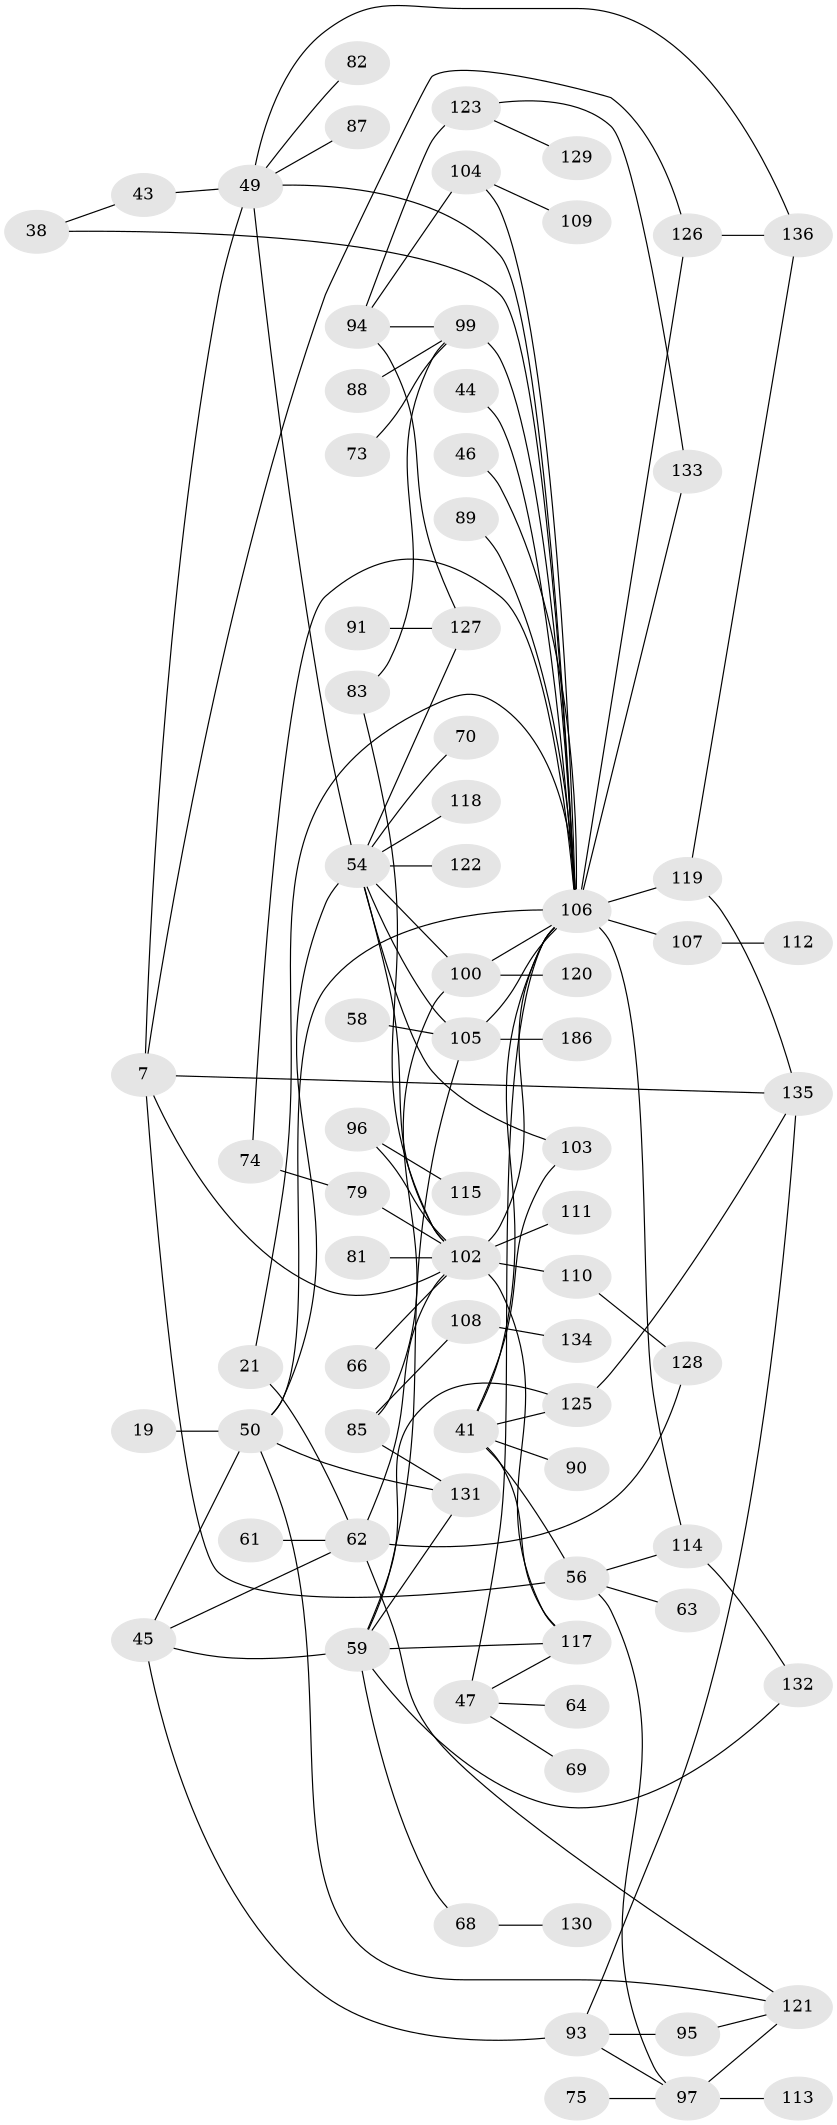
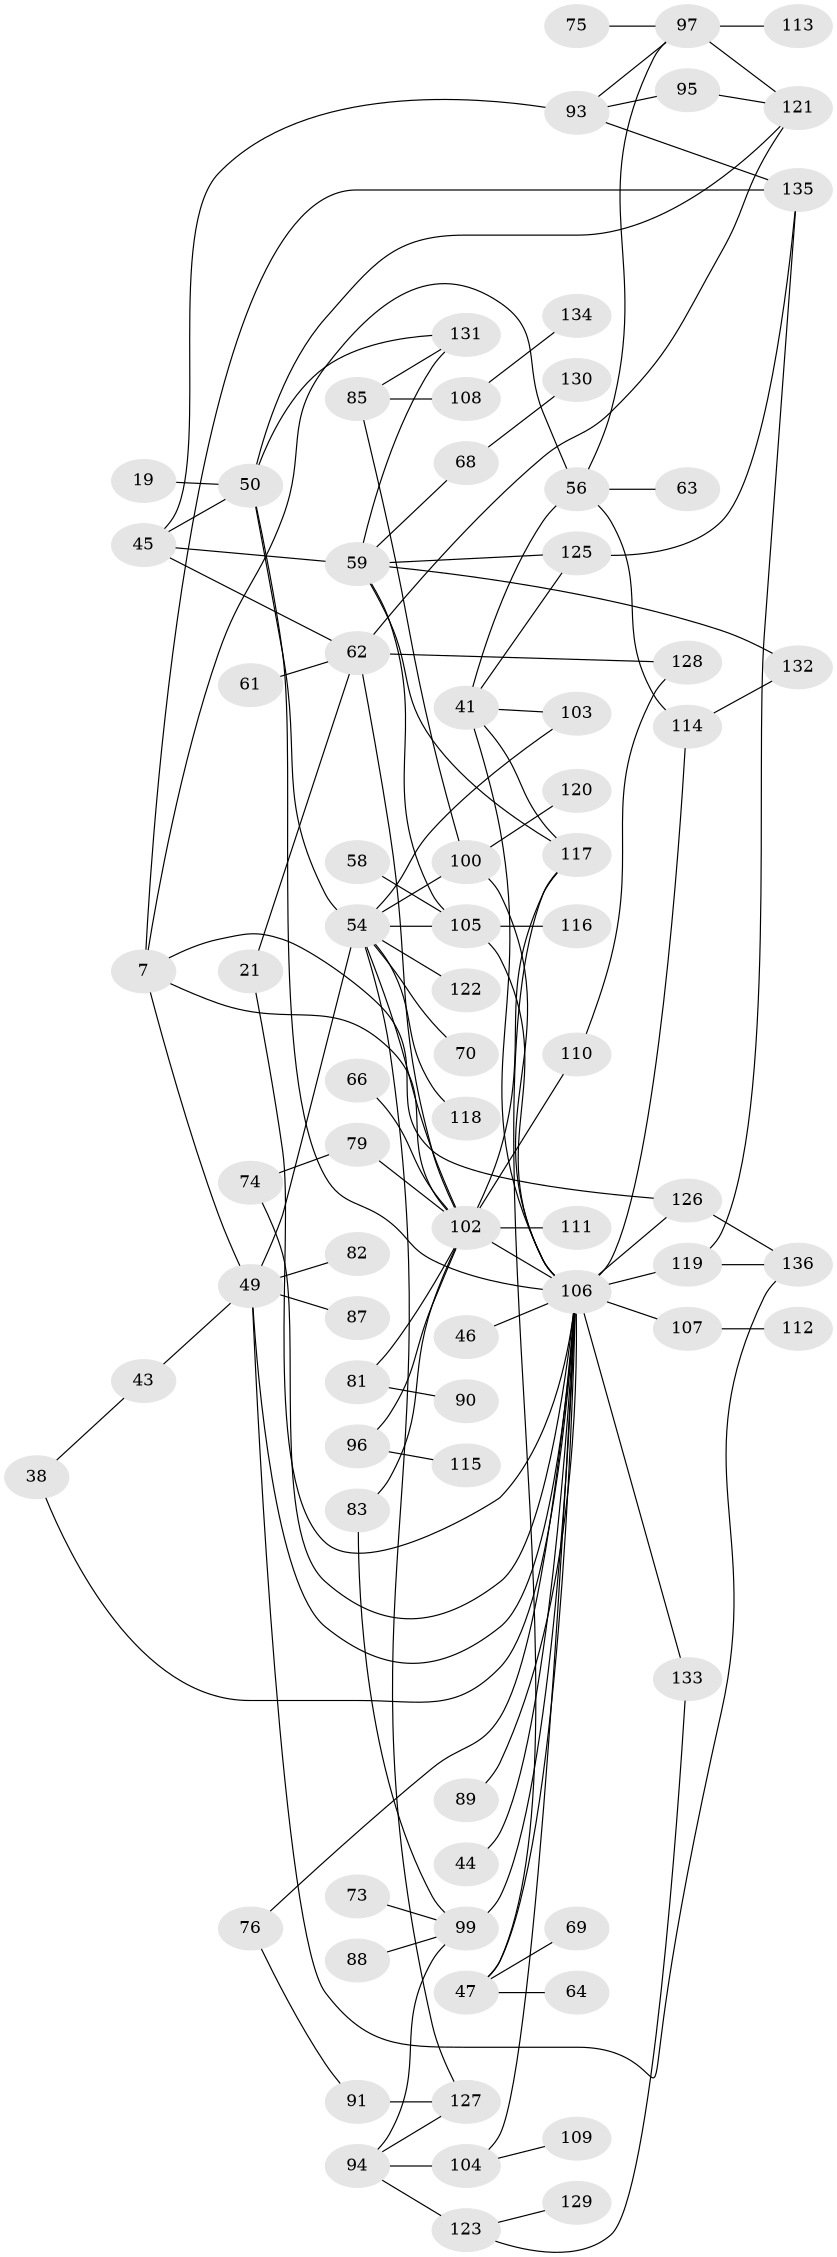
node "186": label "186" -> "116"
edge "41" -- "90": now "81" -- "90"
node "76": added
